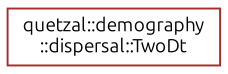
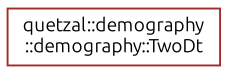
node "quetzal::demography ::dispersal::TwoDt": label "quetzal::demography ::dispersal::TwoDt" -> "quetzal::demography ::demography::TwoDt"
